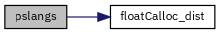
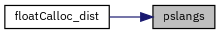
edge "pslangs" -> "floatCalloc_dist": reversed
